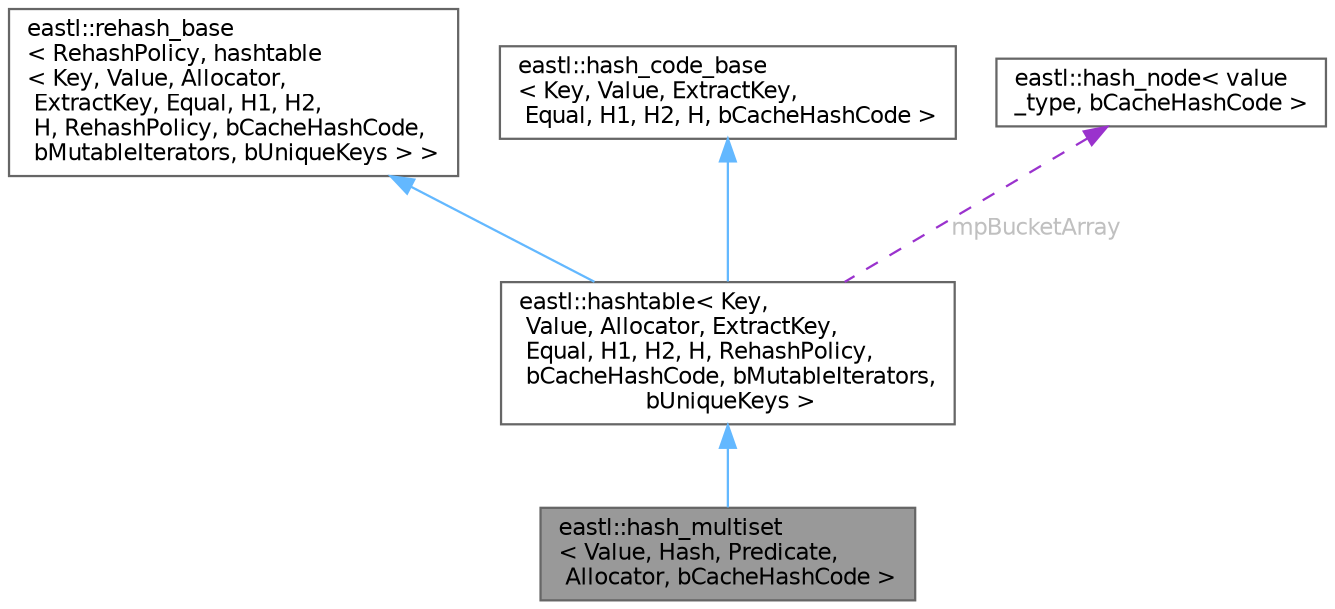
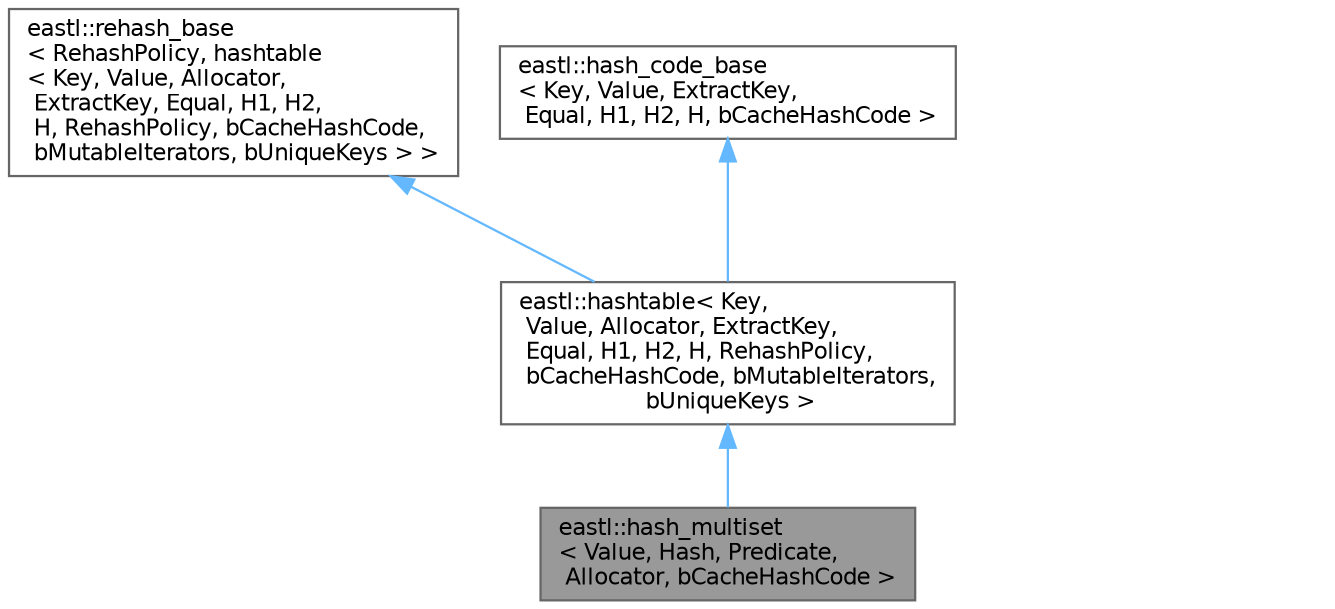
node "eastl::hash_node< value _type, bCacheHashCode >": removed
